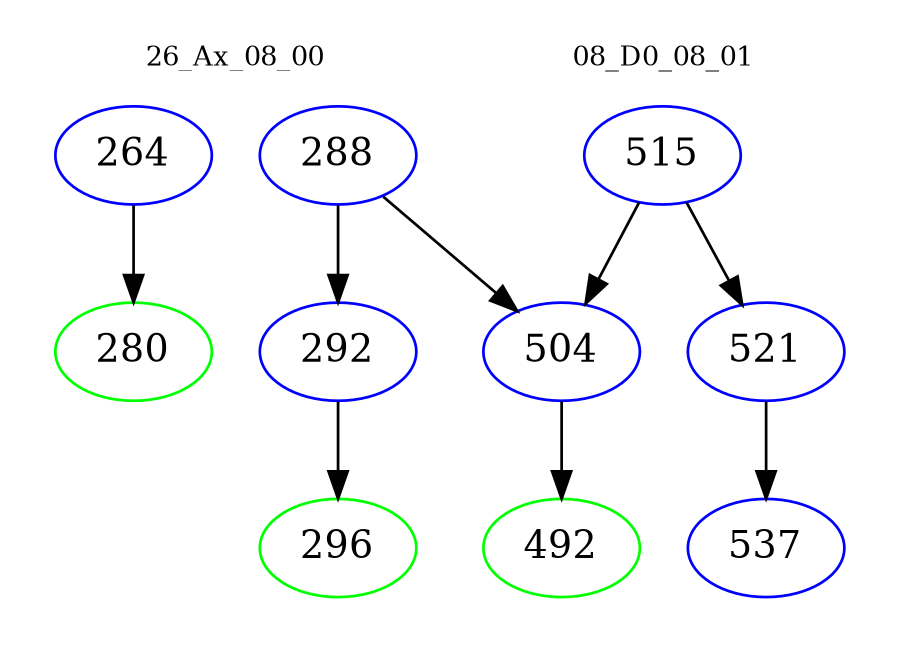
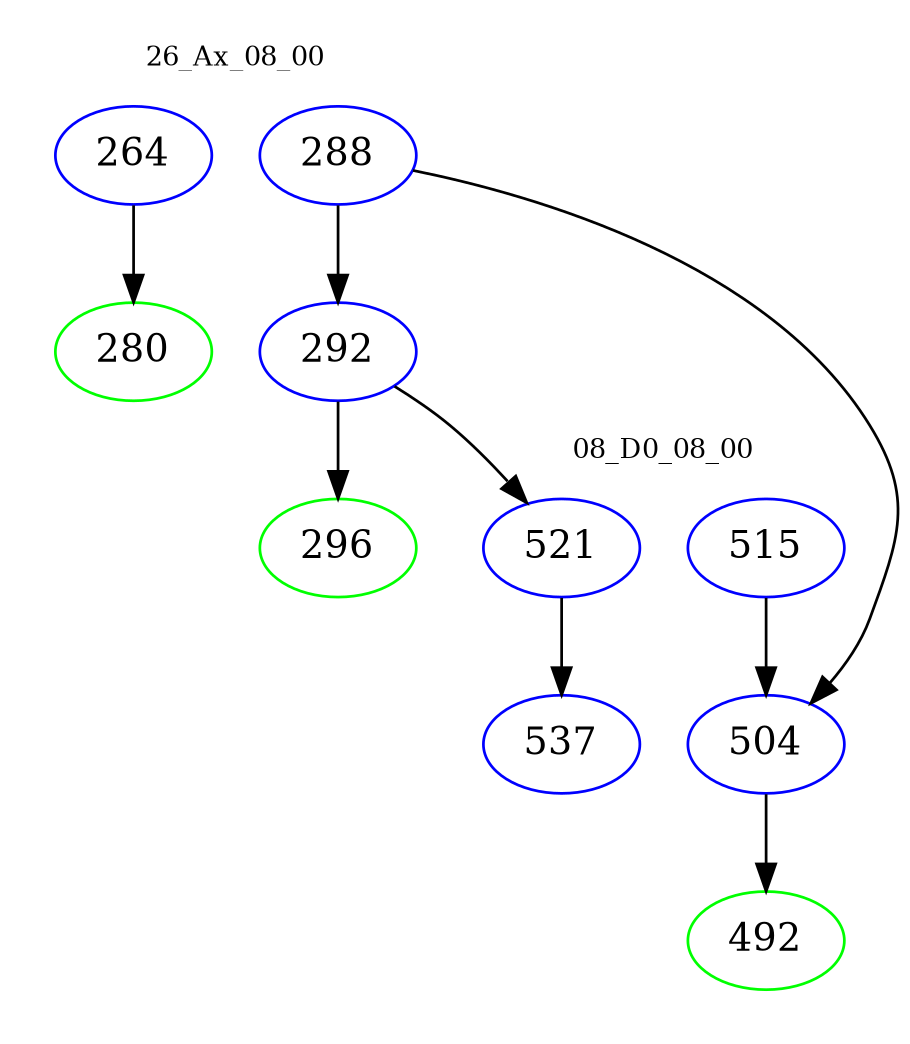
cluster "08_D0_08_01": label "08_D0_08_01" -> "08_D0_08_00"
edge "515" -> "521": now "292" -> "521"
